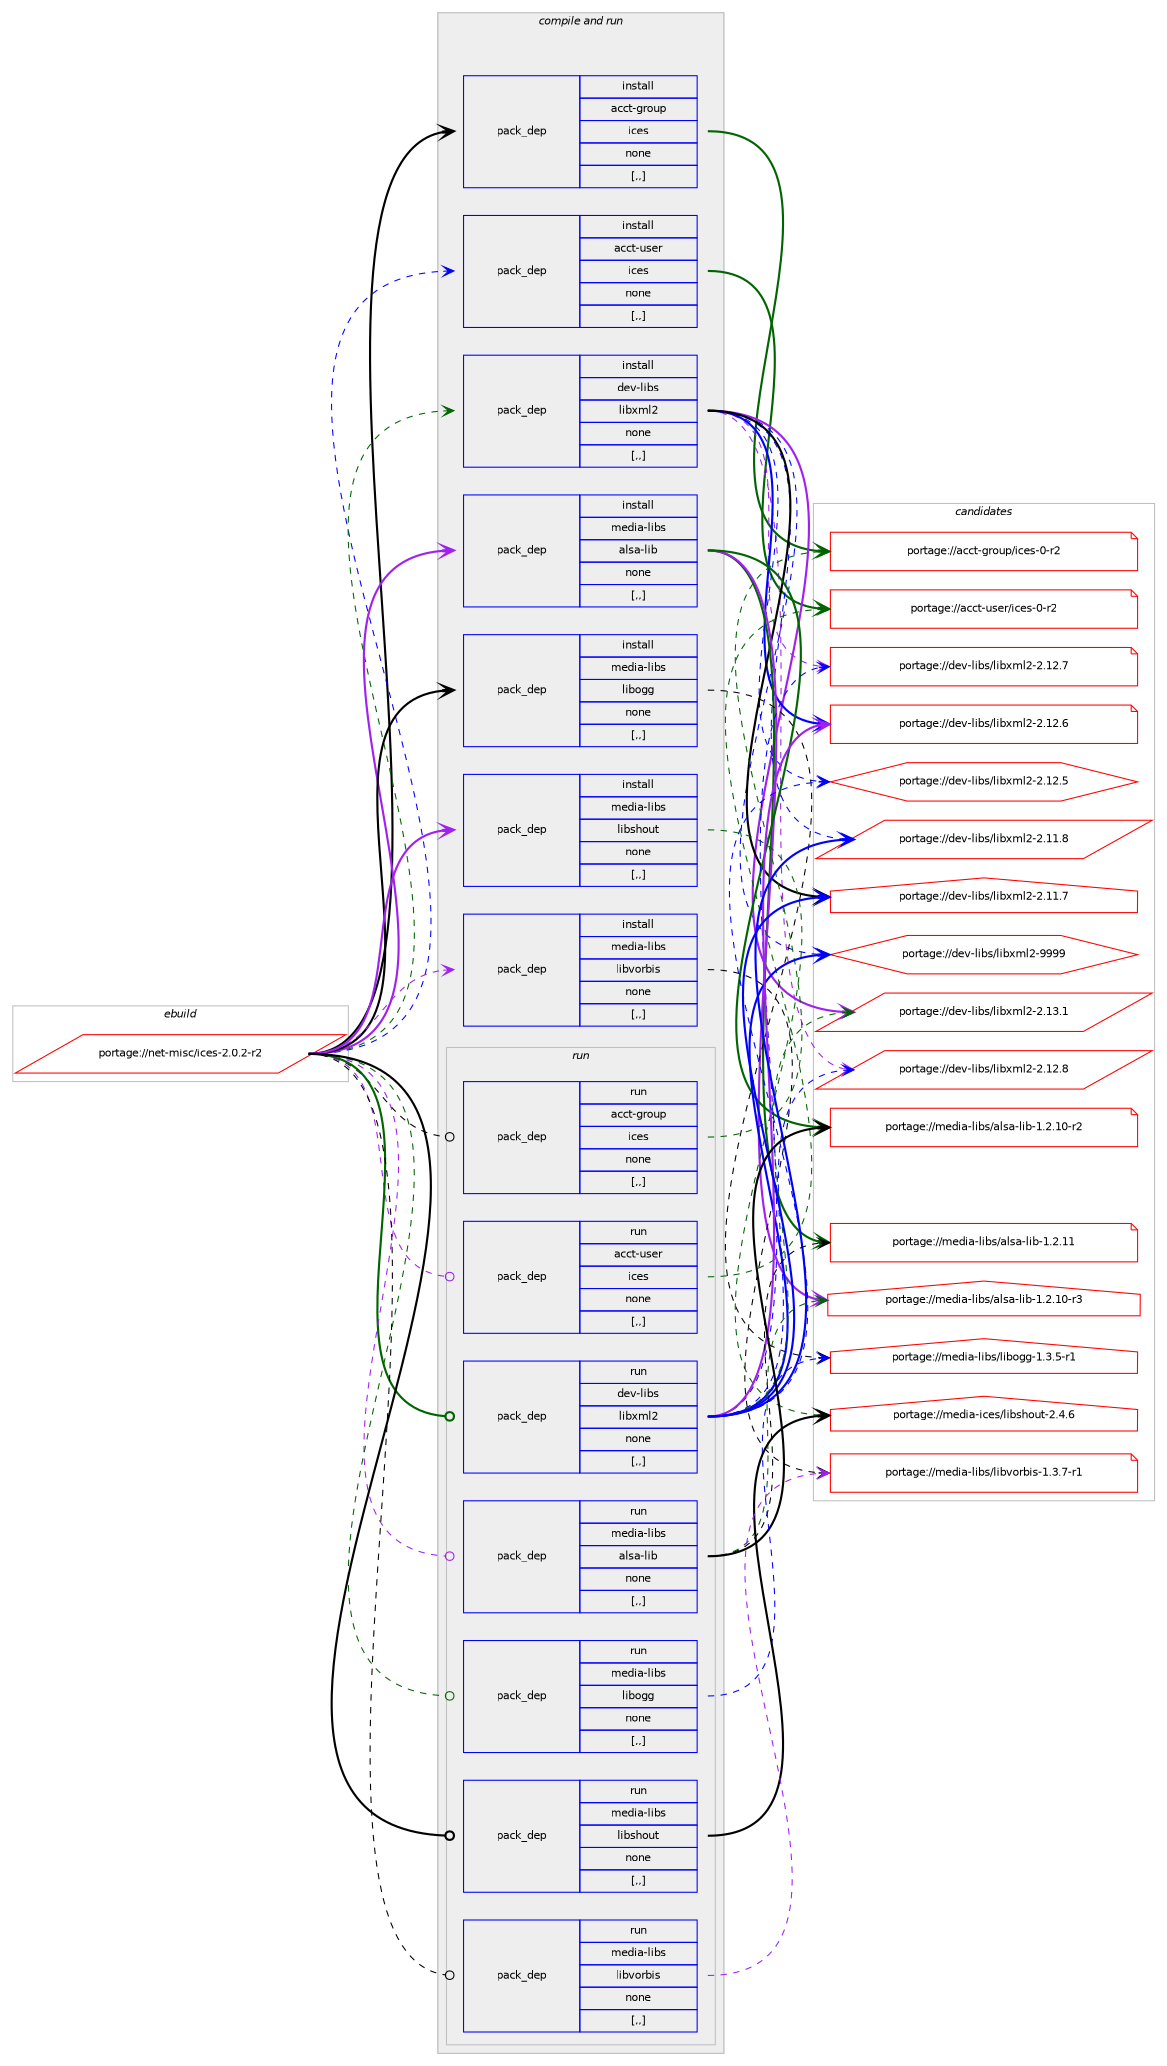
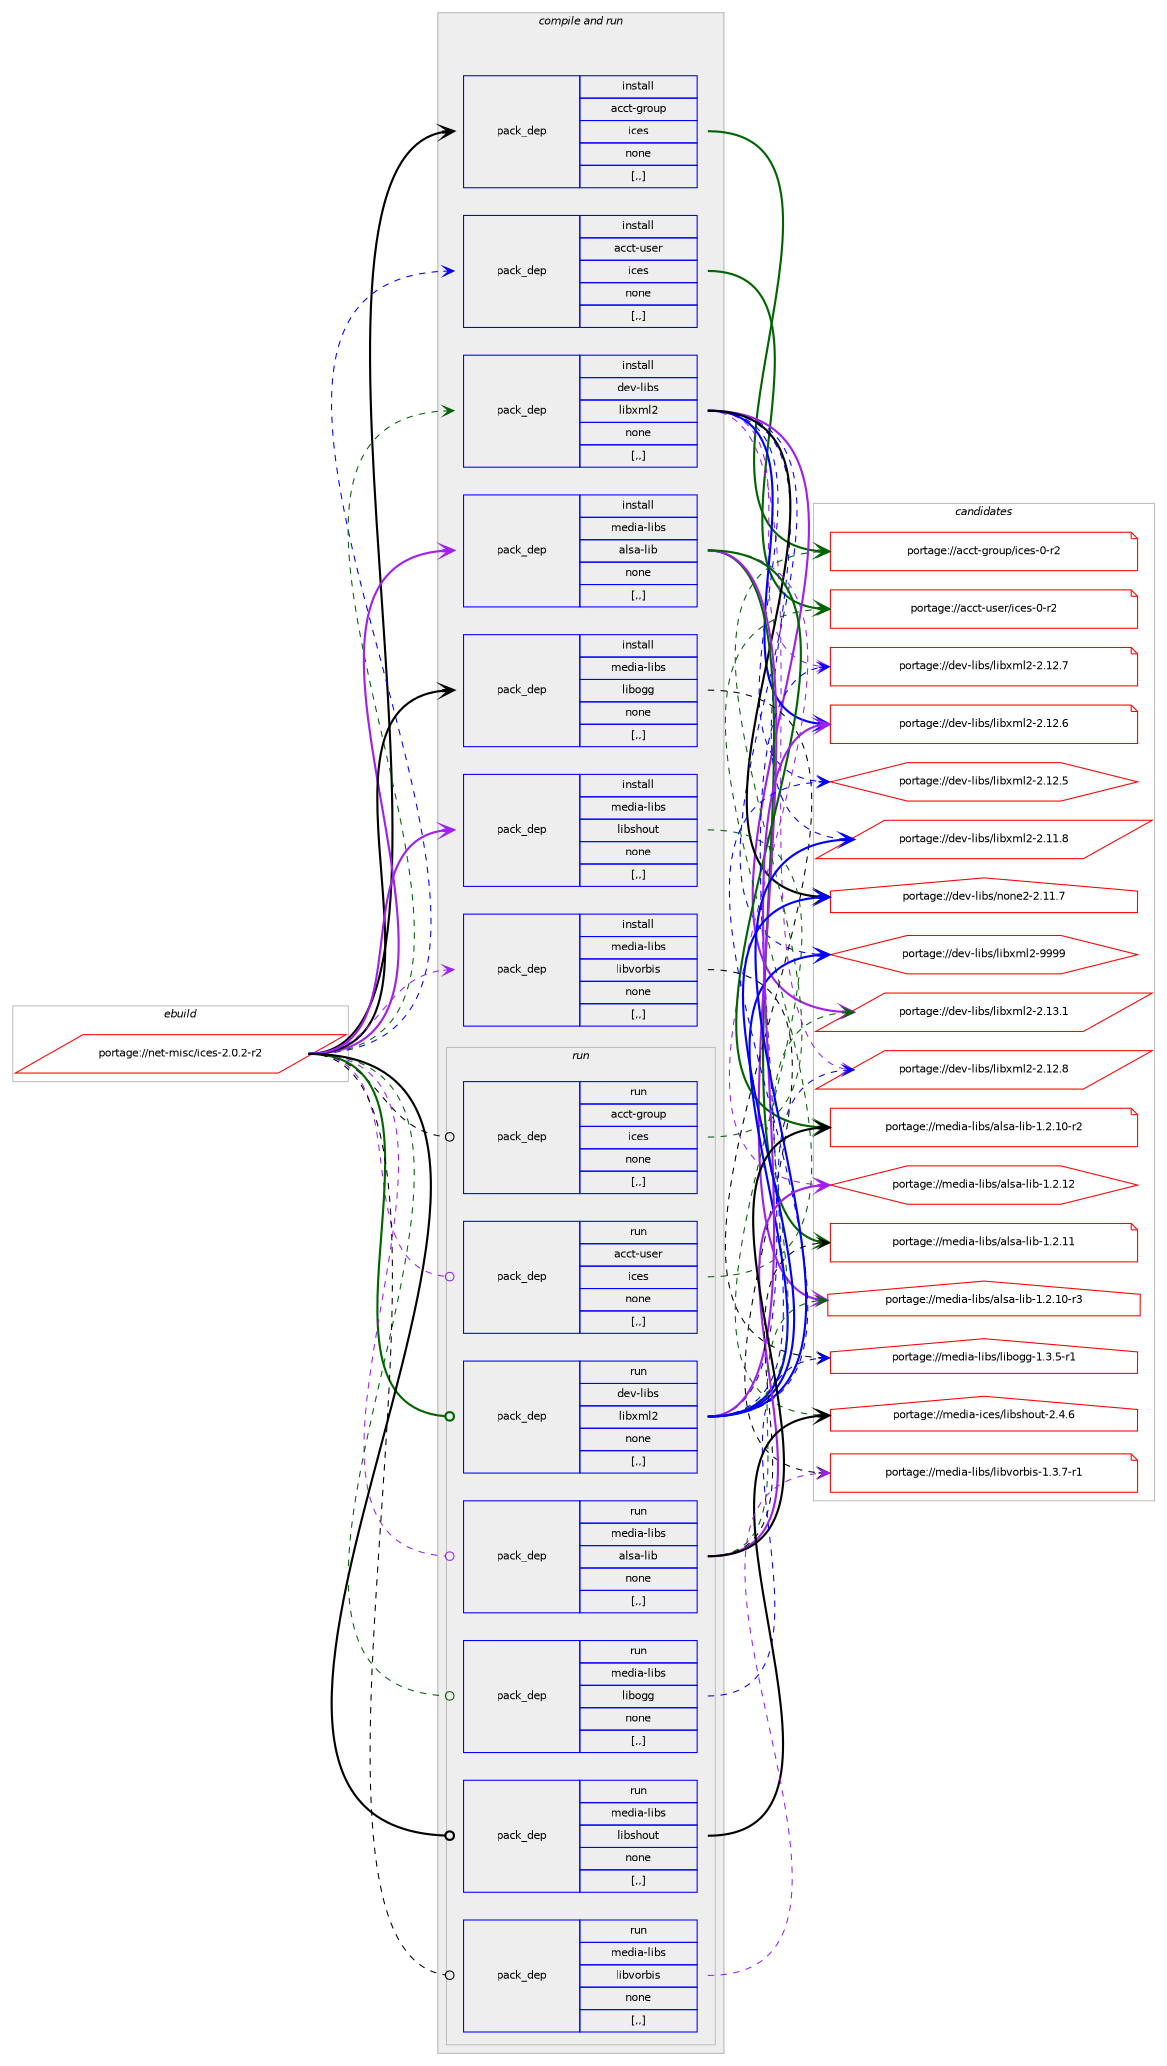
node "portage://dev-libs/libxml2-2.11.7": label "portage://dev-libs/libxml2-2.11.7" -> "portage://dev-libs/none2-2.11.7"
node "portage://media-libs/alsa-lib-1.2.12": added
